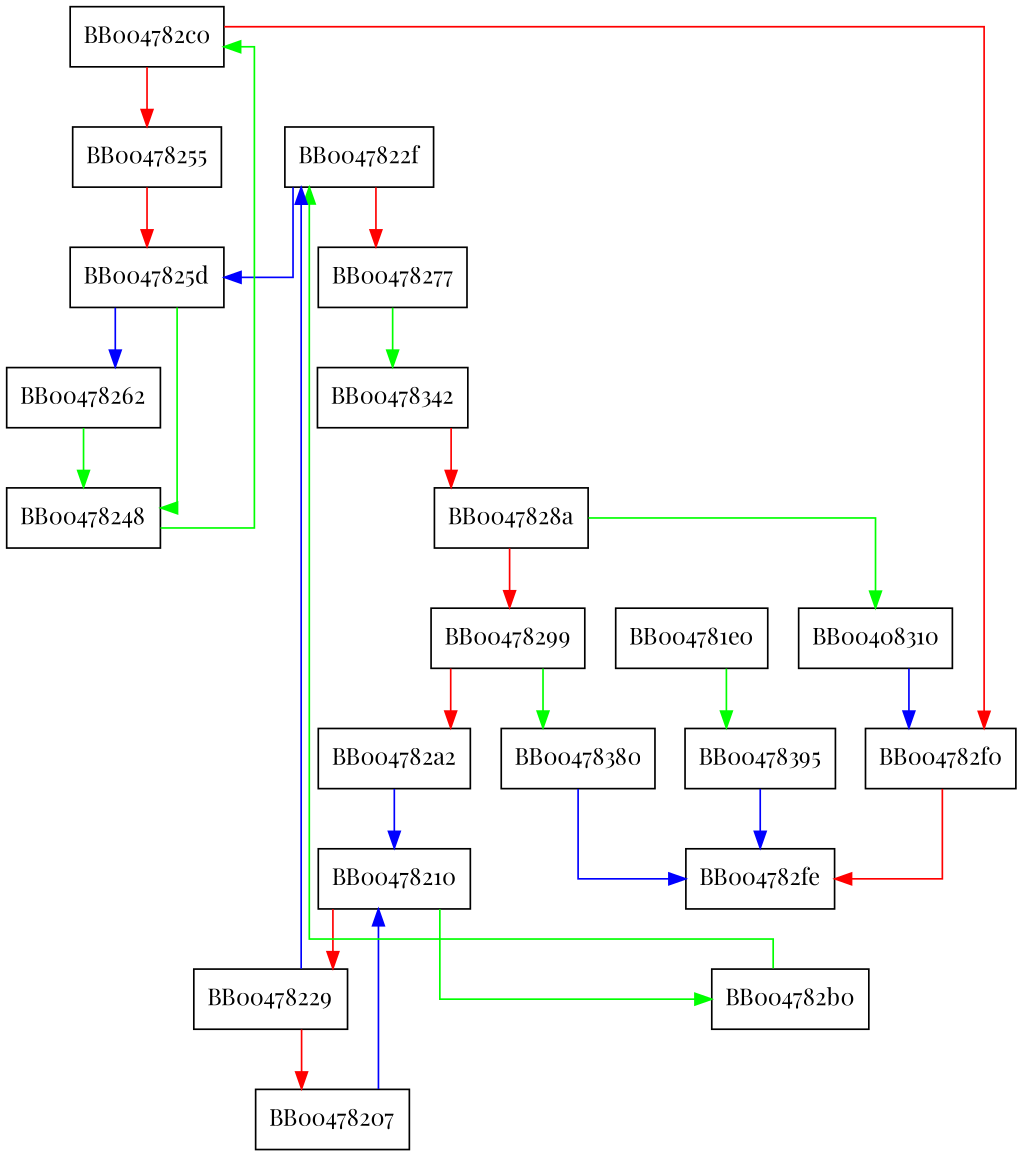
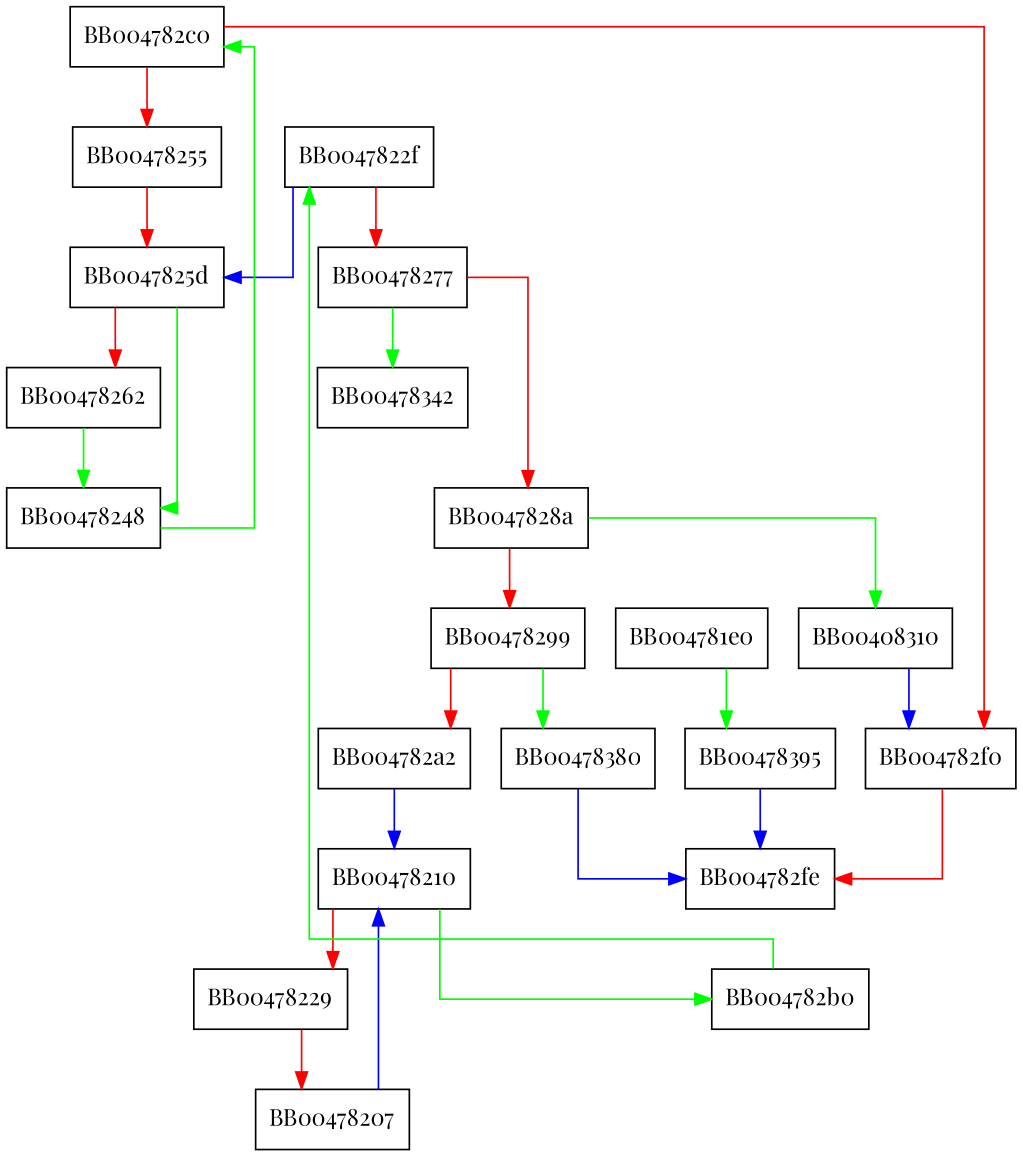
edge "BB0047825d" -> "BB00478262": color blue -> red
edge "BB00478342" -> "BB0047828a": now "BB00478277" -> "BB0047828a"
edge "BB00478229" -> "BB0047822f": removed
